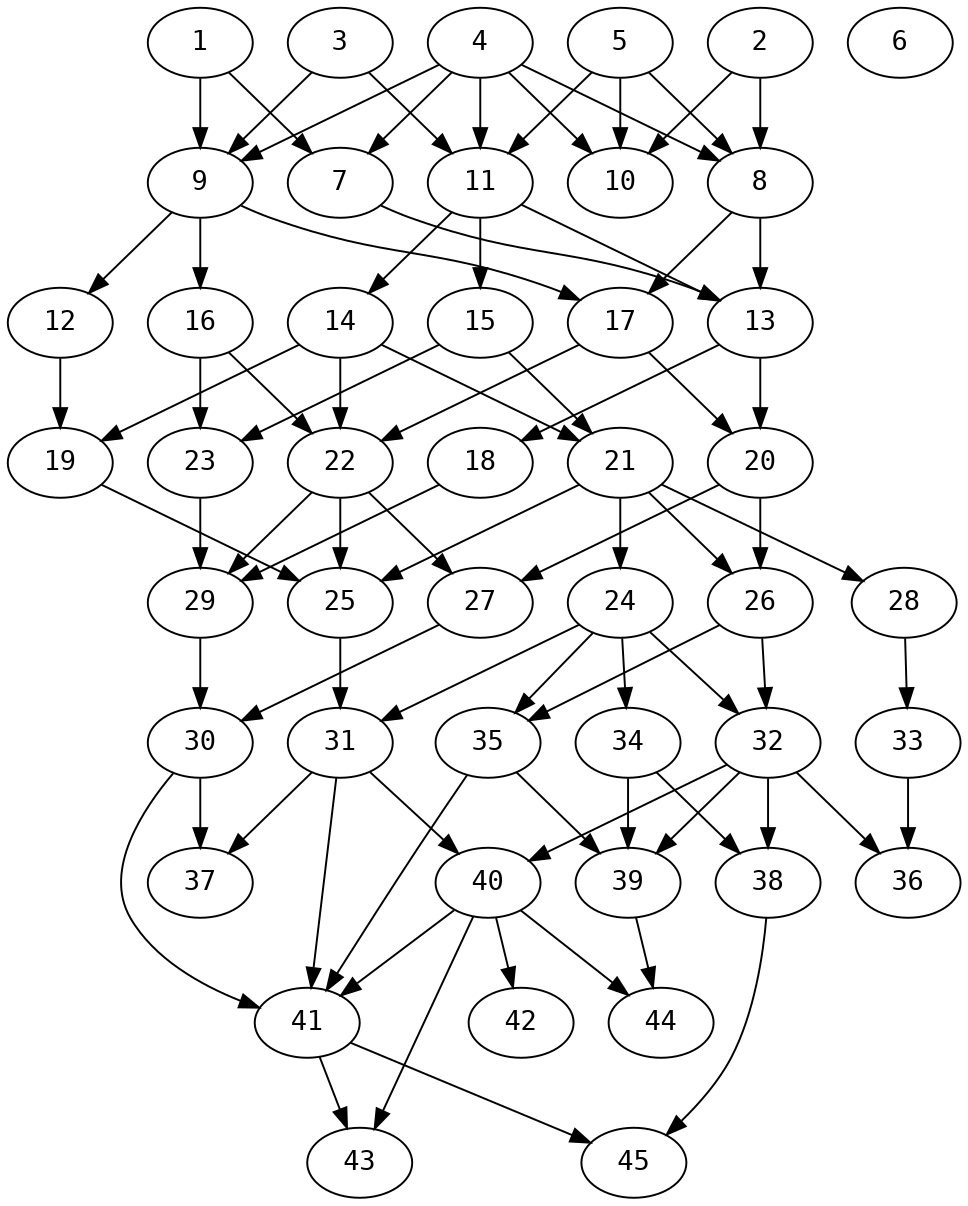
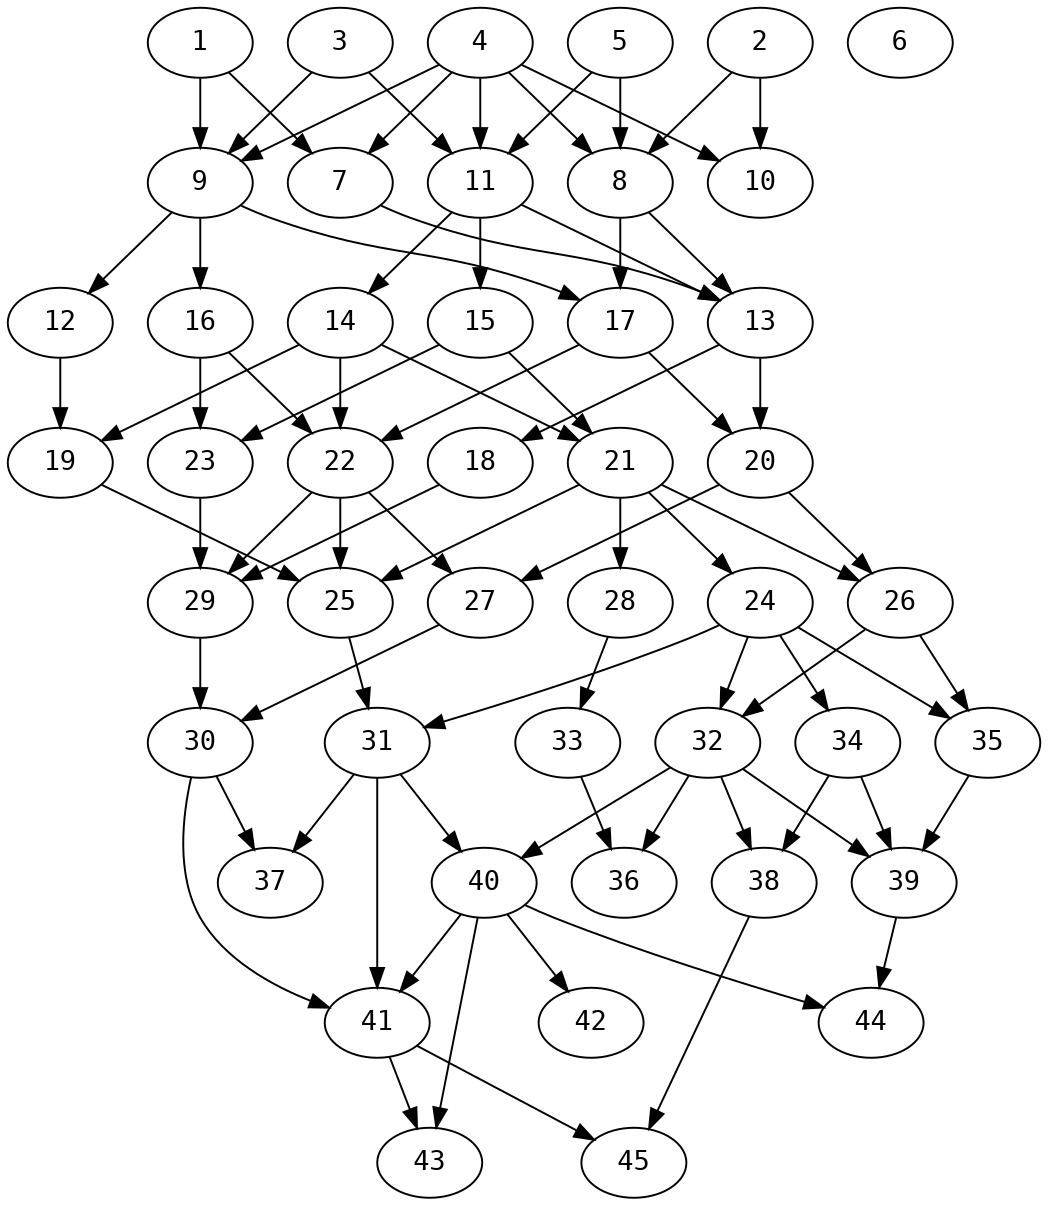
edge "5" -> "10": removed
edge "35" -> "41": removed
